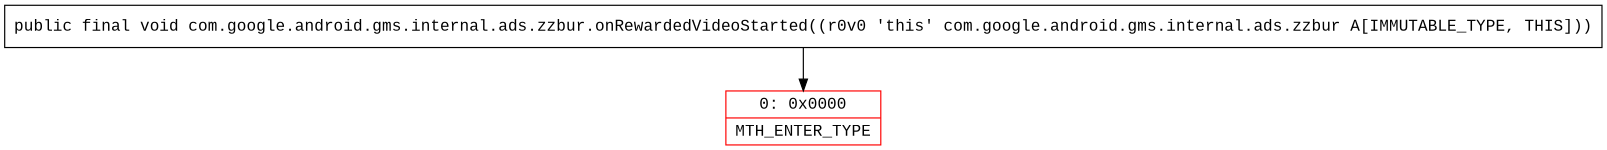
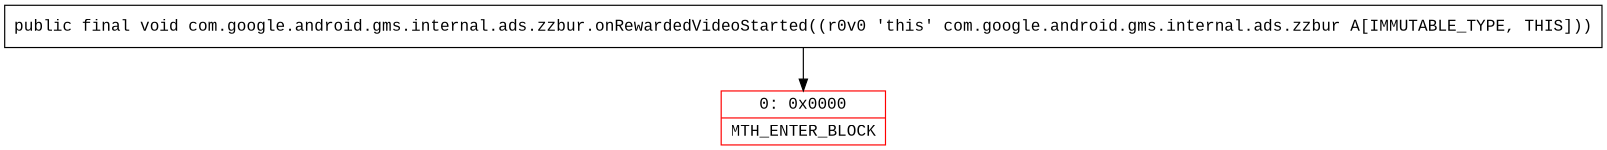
node "0: 0x0000": text "MTH_ENTER_TYPE" -> "MTH_ENTER_BLOCK"
